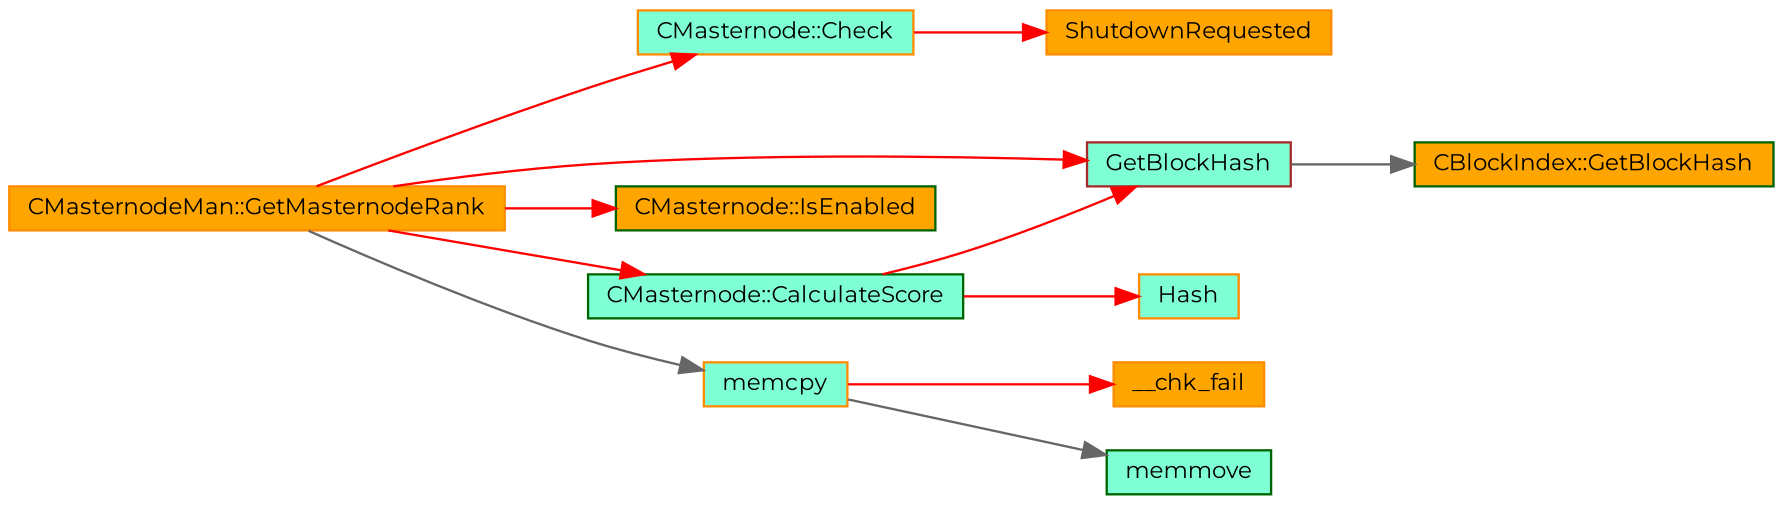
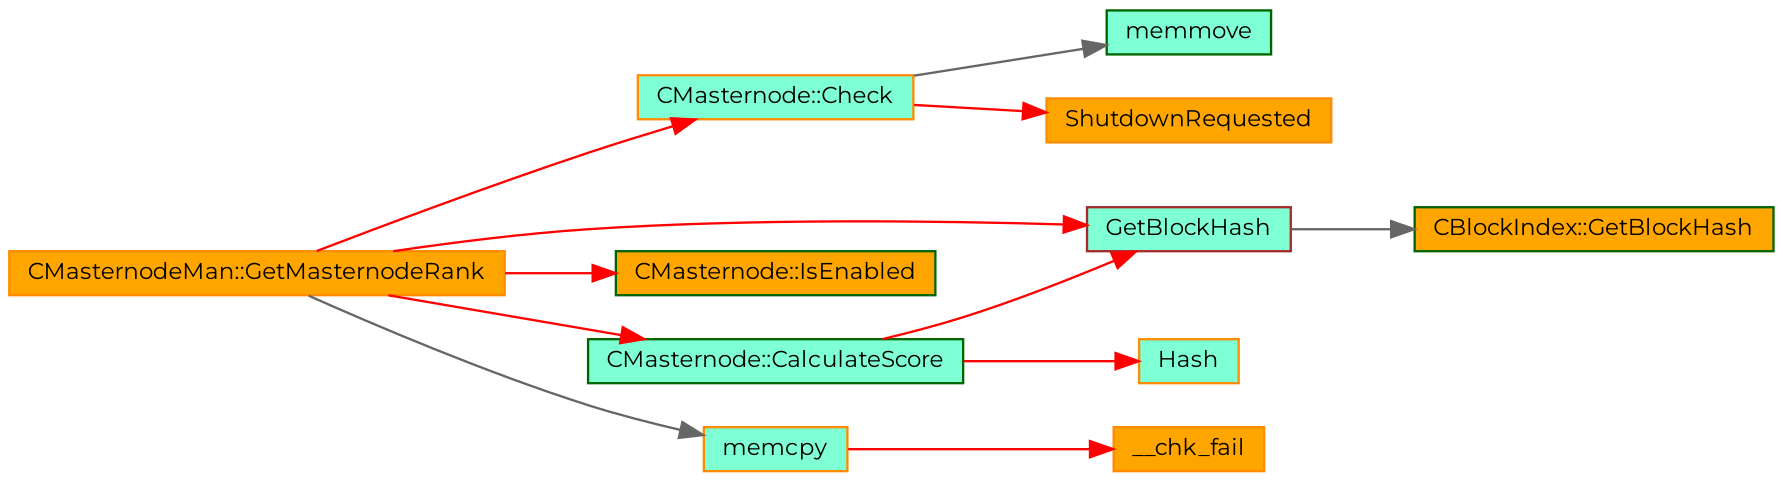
edge "memcpy" -> "memmove": now "CMasternode::Check" -> "memmove"
